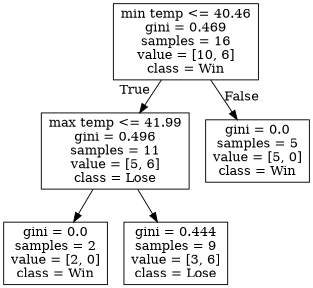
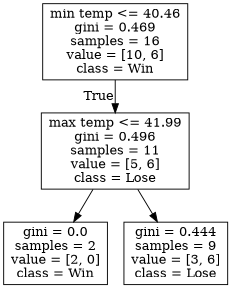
node "gini = 0.0 samples = 5 value = [5, 0] class = Win": removed
